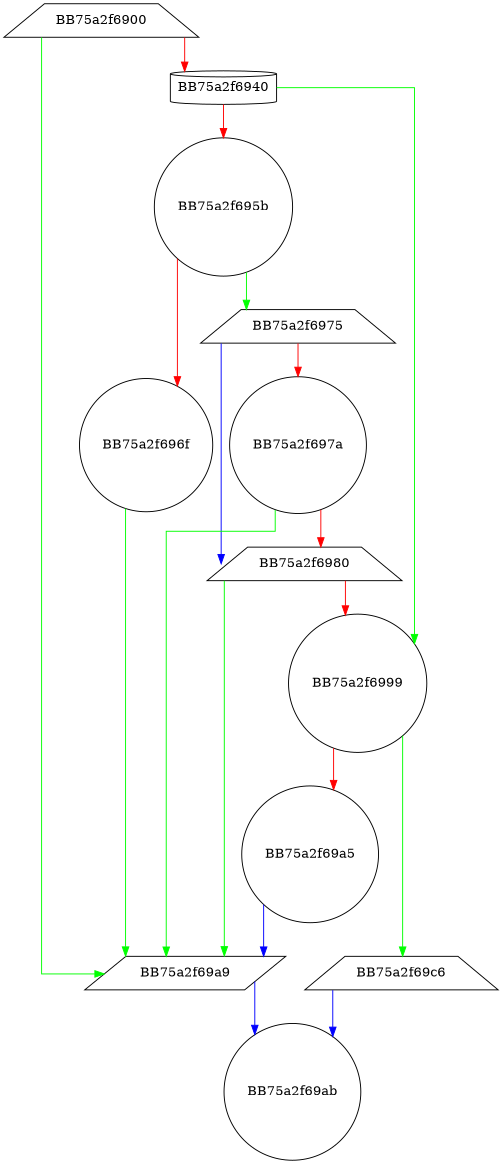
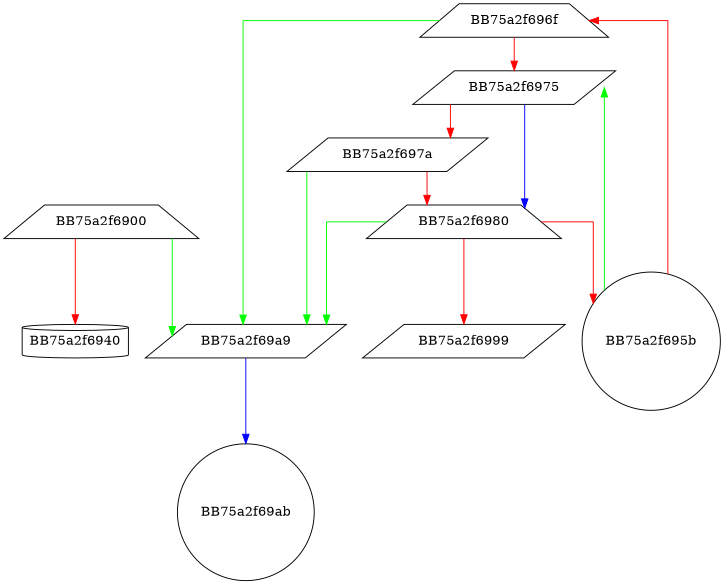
edge "BB75a2f696f" -> "BB75a2f6975": added
edge "BB75a2f6940" -> "BB75a2f695b": now "BB75a2f6980" -> "BB75a2f695b"
edge "BB75a2f6940" -> "BB75a2f6999": removed
node "BB75a2f6975": shape trapezium -> parallelogram
node "BB75a2f696f": shape circle -> trapezium
node "BB75a2f697a": shape circle -> parallelogram
node "BB75a2f6999": shape circle -> parallelogram
node "BB75a2f69a5": removed
node "BB75a2f69c6": removed
